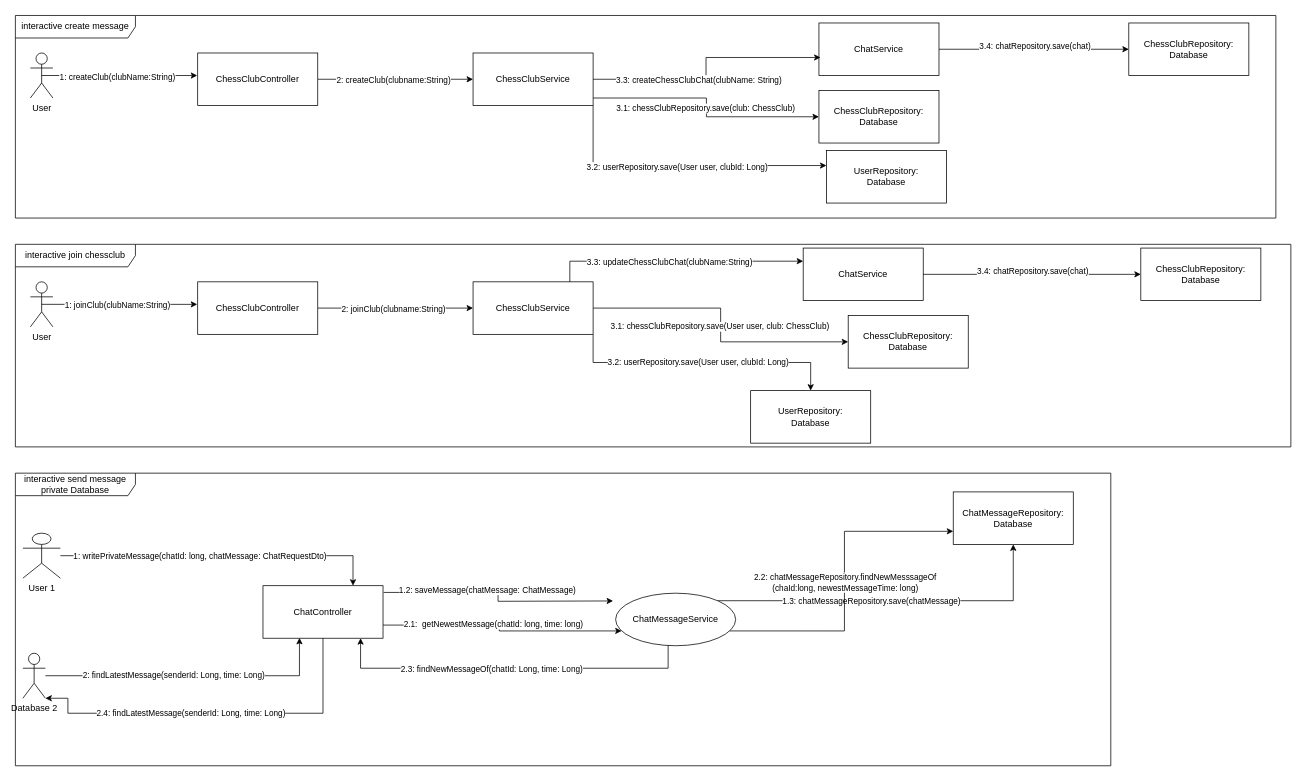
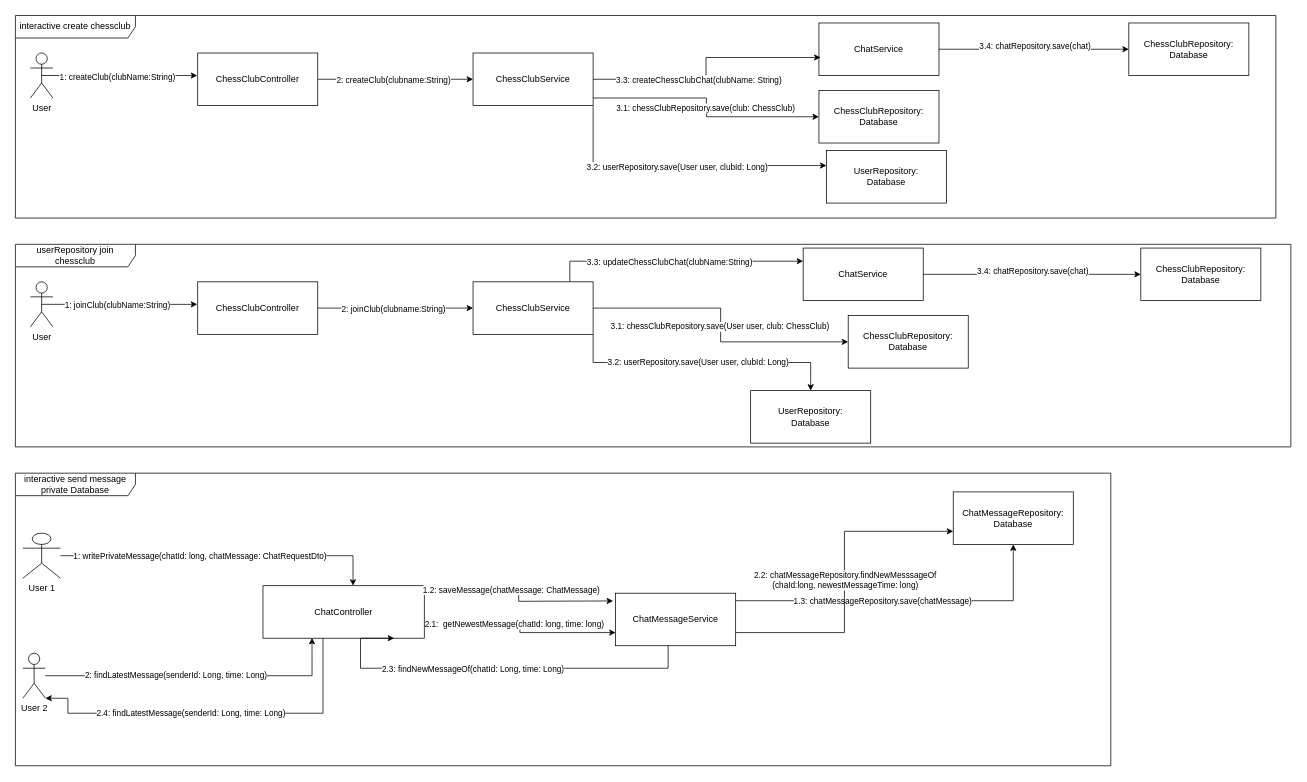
node "interactive create message": label "interactive create message" -> "interactive create chessclub"
node "interactive join chessclub": label "interactive join chessclub" -> "userRepository join chessclub"
node "ChatController": size 120x53 -> 161x53
node "ChatMessageService": shape ellipse -> rectangle
node "Database 2": label "Database 2" -> "User 2"
